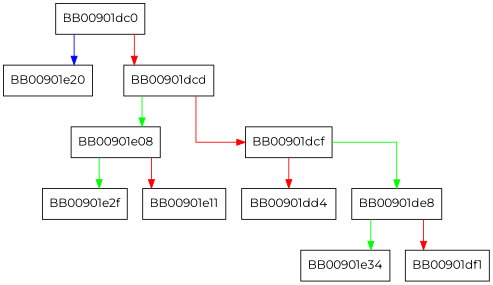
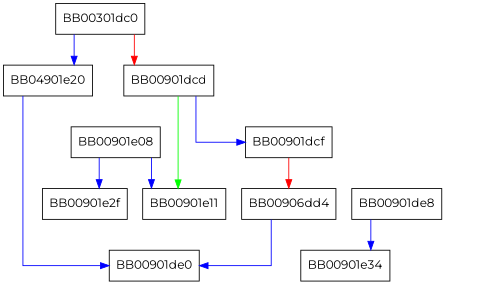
node "BB00901dc0": label "BB00901dc0" -> "BB00301dc0"
node "BB00901e20": label "BB00901e20" -> "BB04901e20"
edge "BB00901dcd" -> "BB00901e08": now "BB00901dcd" -> "BB00901e11"
edge "BB00901dcd" -> "BB00901dcf": color red -> blue
edge "BB00901dcf" -> "BB00901de8": removed
edge "BB00901e08" -> "BB00901e2f": color green -> blue
edge "BB00901e08" -> "BB00901e11": color red -> blue
node "BB00901dd4": label "BB00901dd4" -> "BB00906dd4"
edge "BB00901de8" -> "BB00901e34": color green -> blue
node "BB00901de0": added
node "BB00901df1": removed
